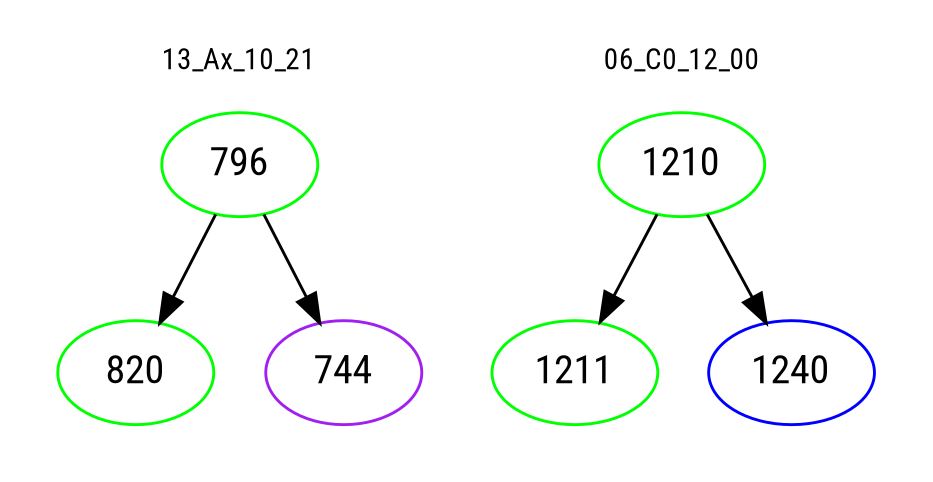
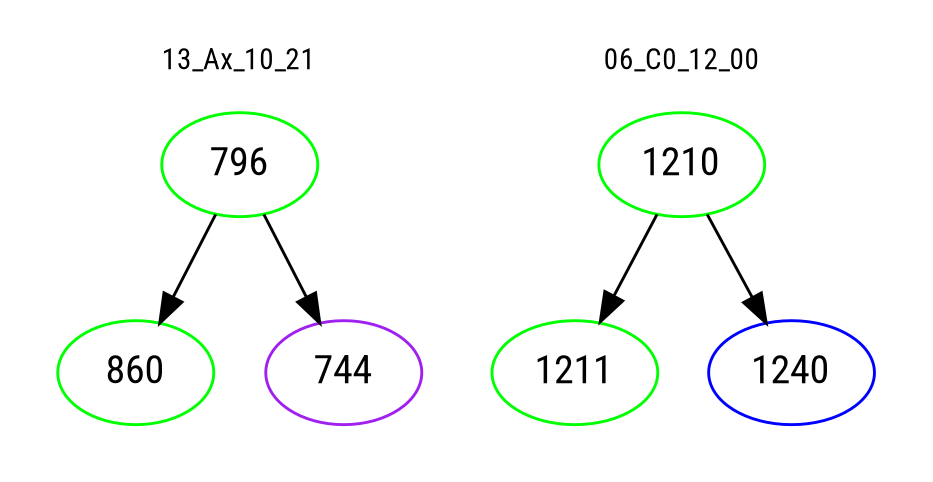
node "820": label "820" -> "860"
